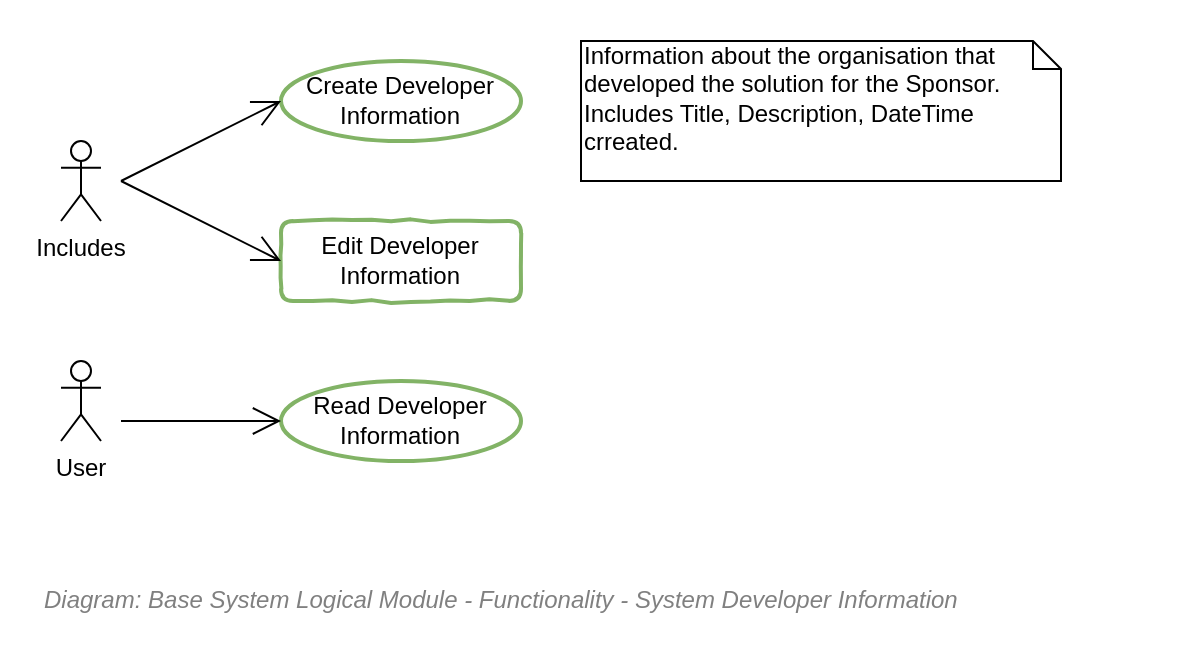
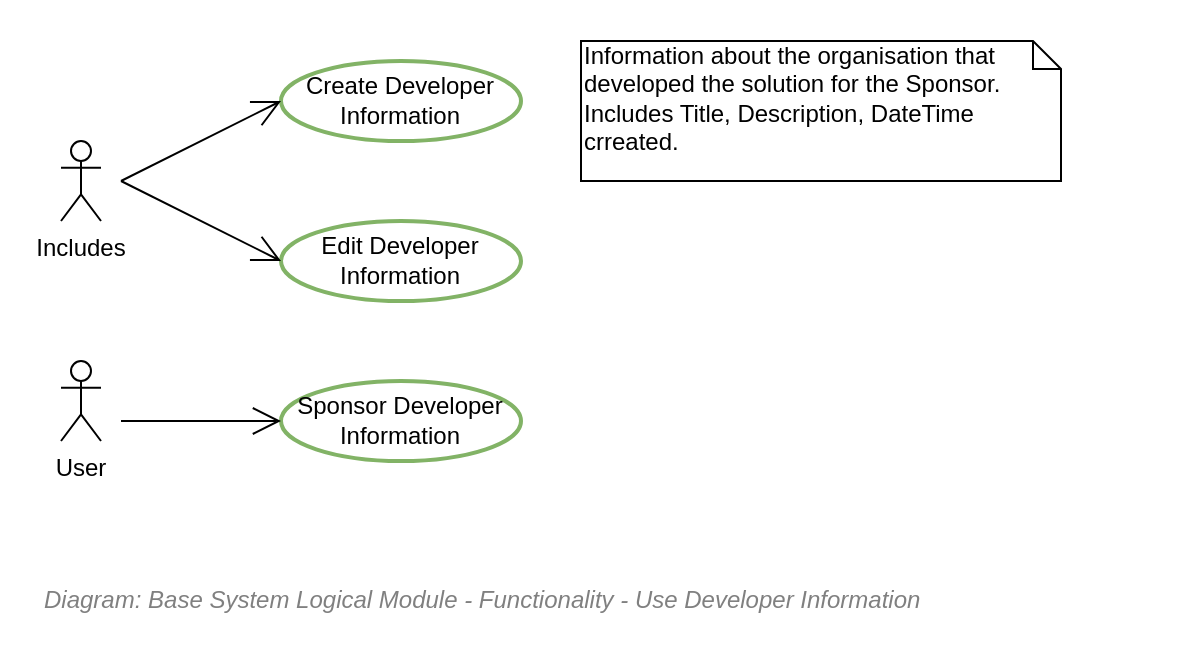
node "Edit DeveloperInformation": shape rounded rectangle -> ellipse
node "Read DeveloperInformation": label "Read DeveloperInformation" -> "Sponsor DeveloperInformation"
node "Diagram: Base System Logical Module - Functionality - System Developer Information": label "Diagram: Base System Logical Module - Functionality - System Developer Information" -> "Diagram: Base System Logical Module - Functionality - Use Developer Information"
